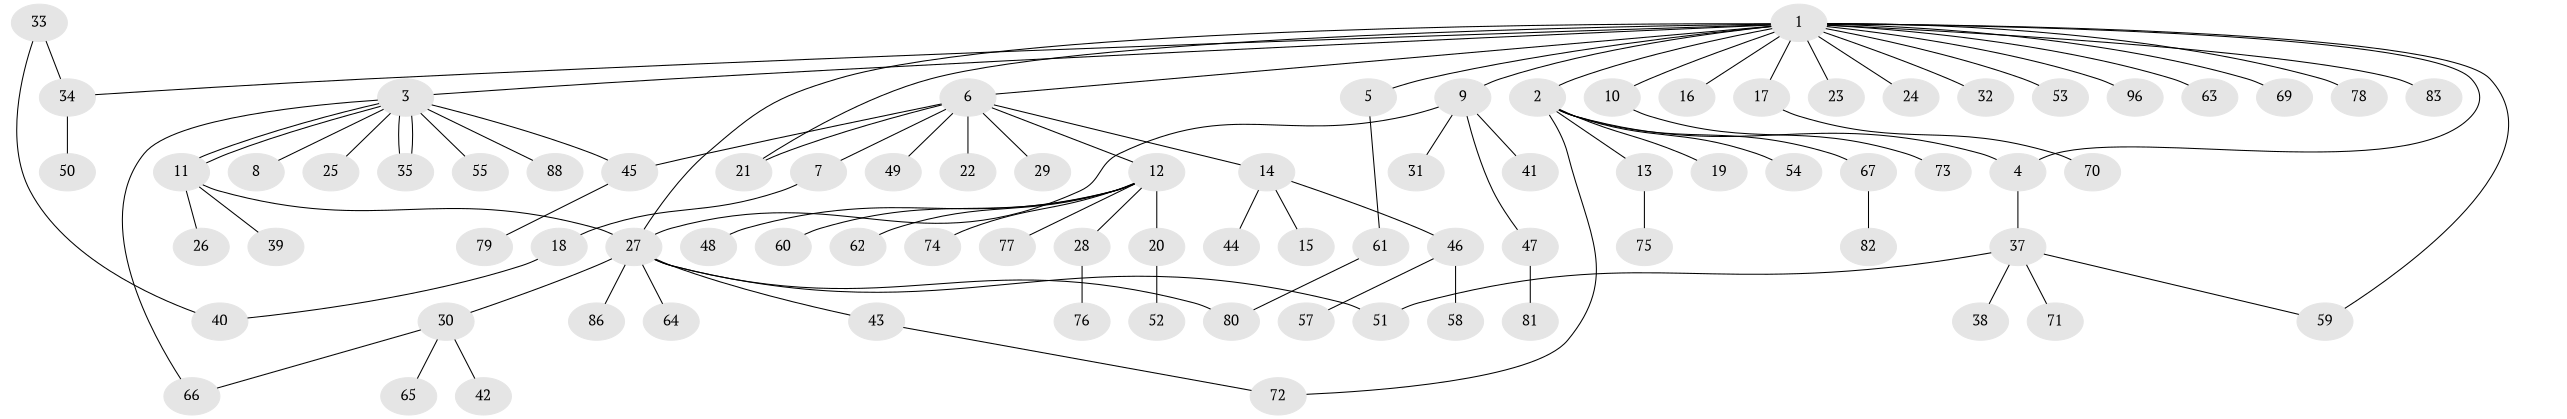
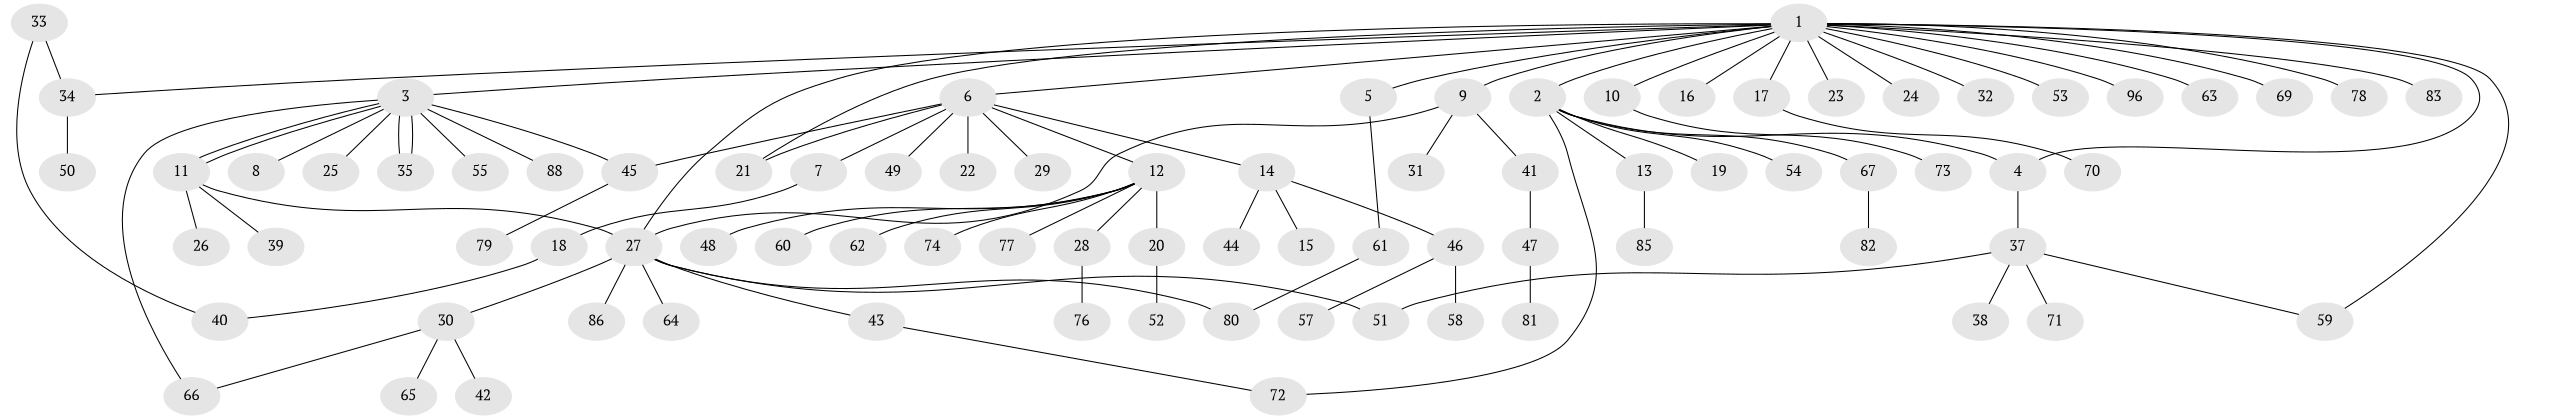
edge "9" -- "47": now "41" -- "47"
node "75": label "75" -> "85"
